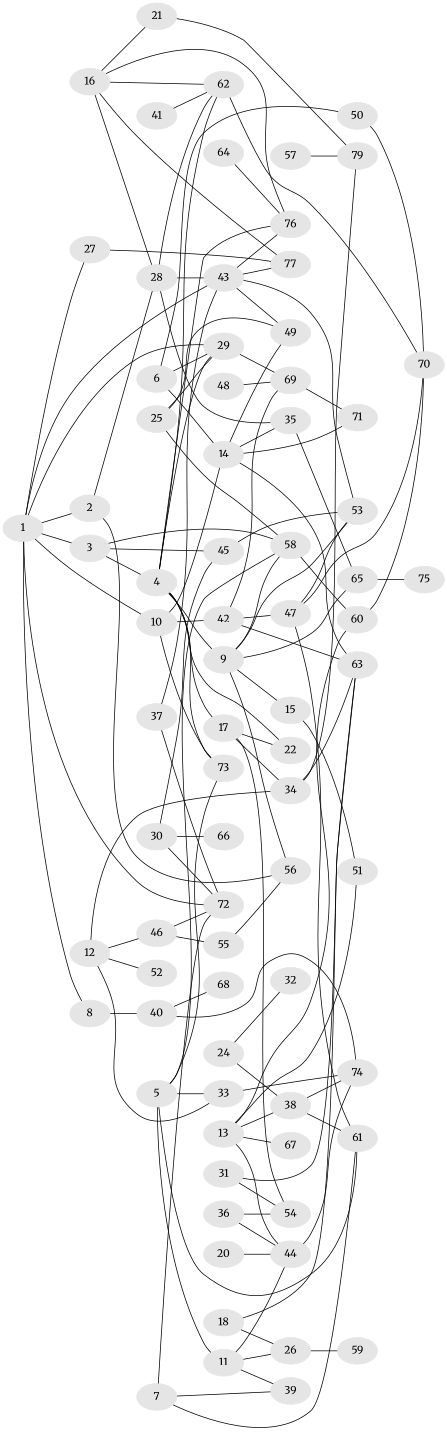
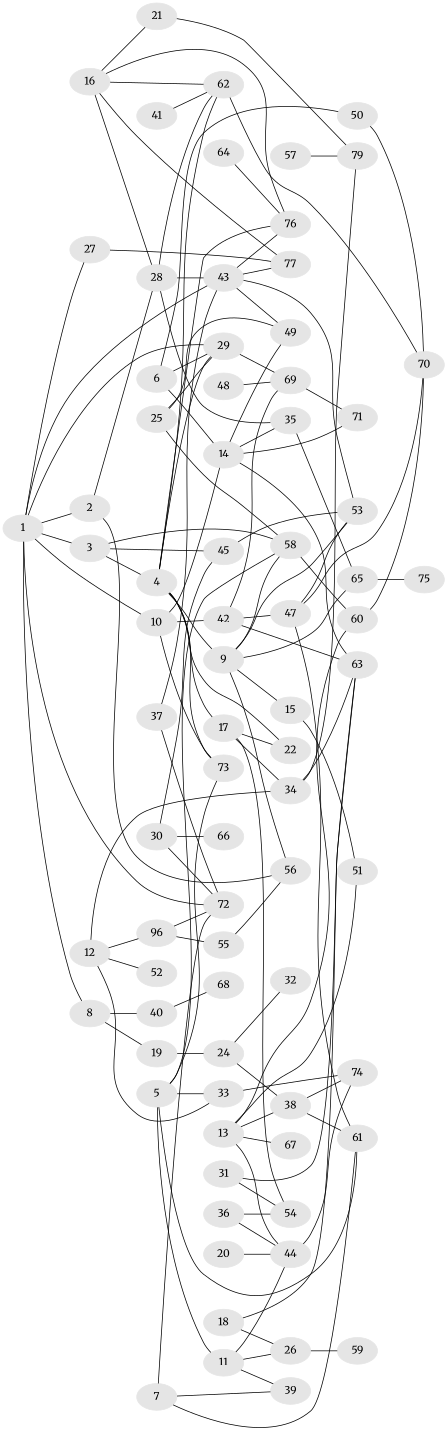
node "46": label "46" -> "96"
edge "40" -- "74": removed
node "19": added
